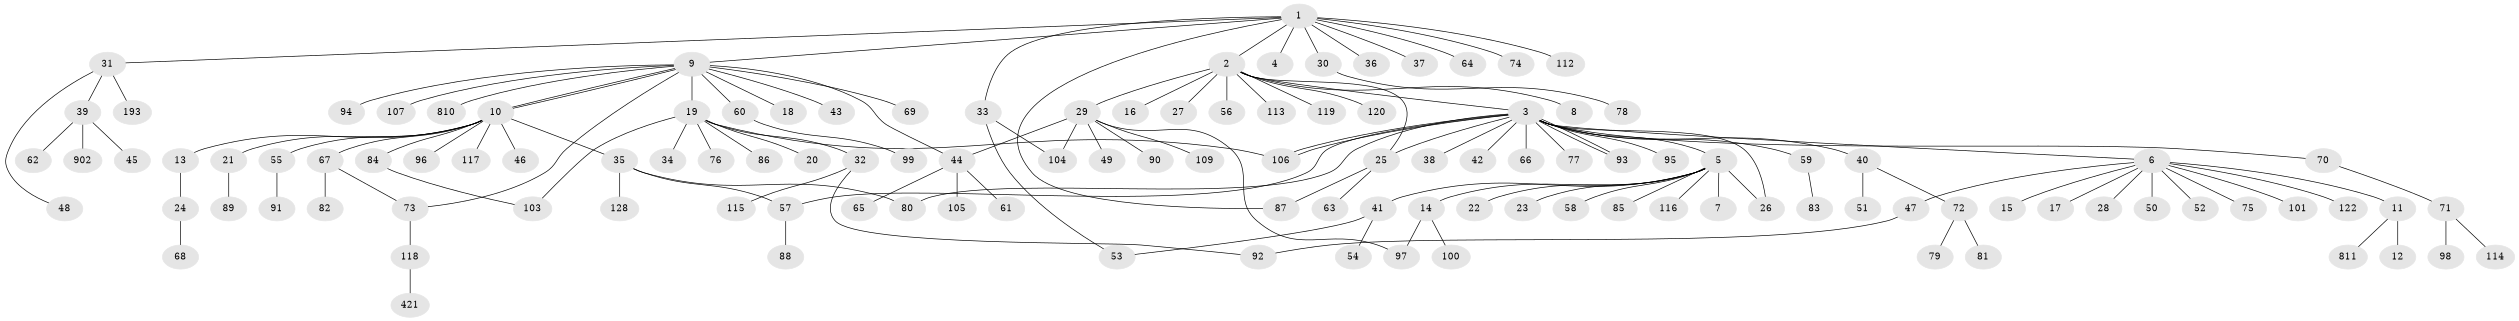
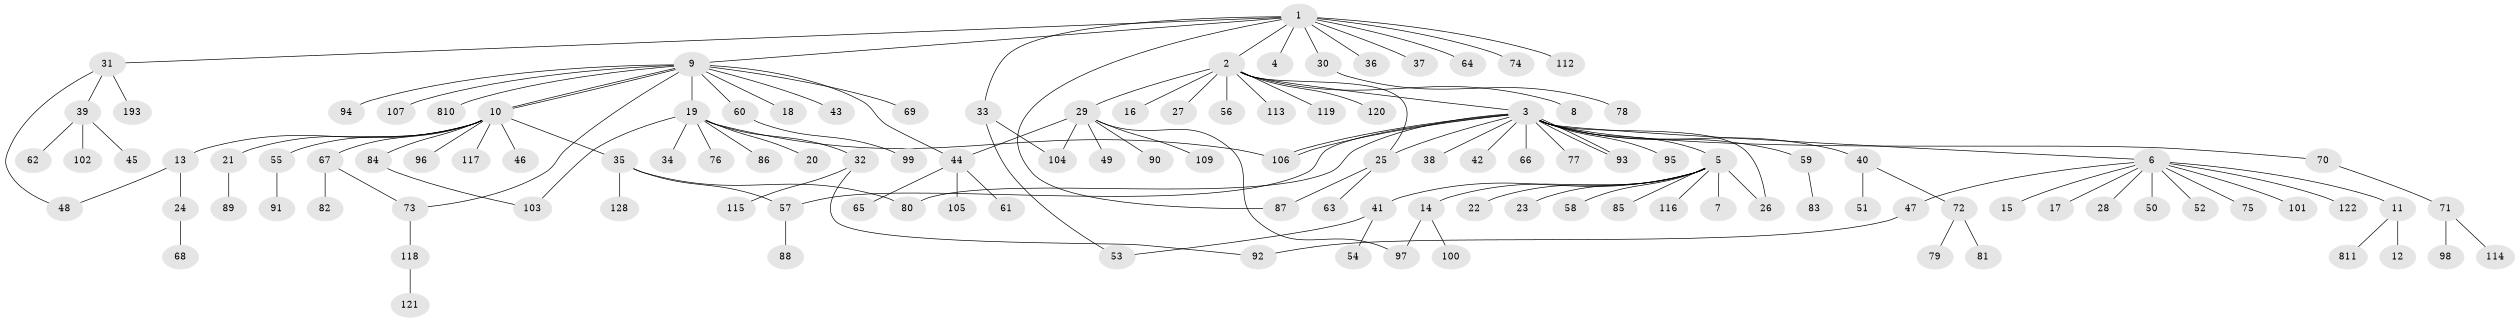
node "902": label "902" -> "102"
edge "13" -- "48": added
node "421": label "421" -> "121"
